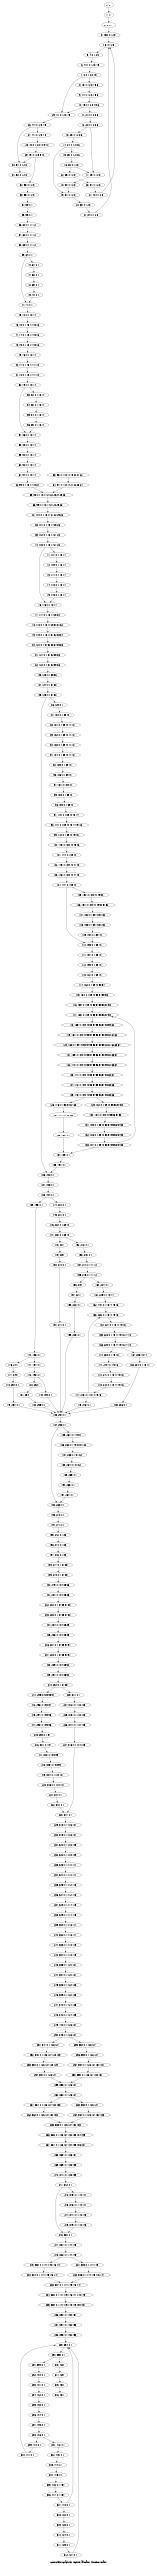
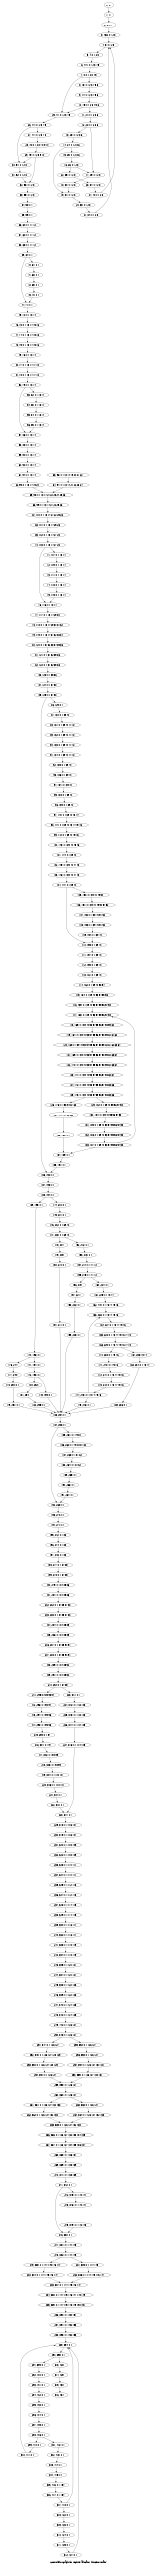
edge "31, 52: 0 1 2 3" -> "32, 53: 0 1 2 3": added
node "274, 377: 0 1 142 143": removed
